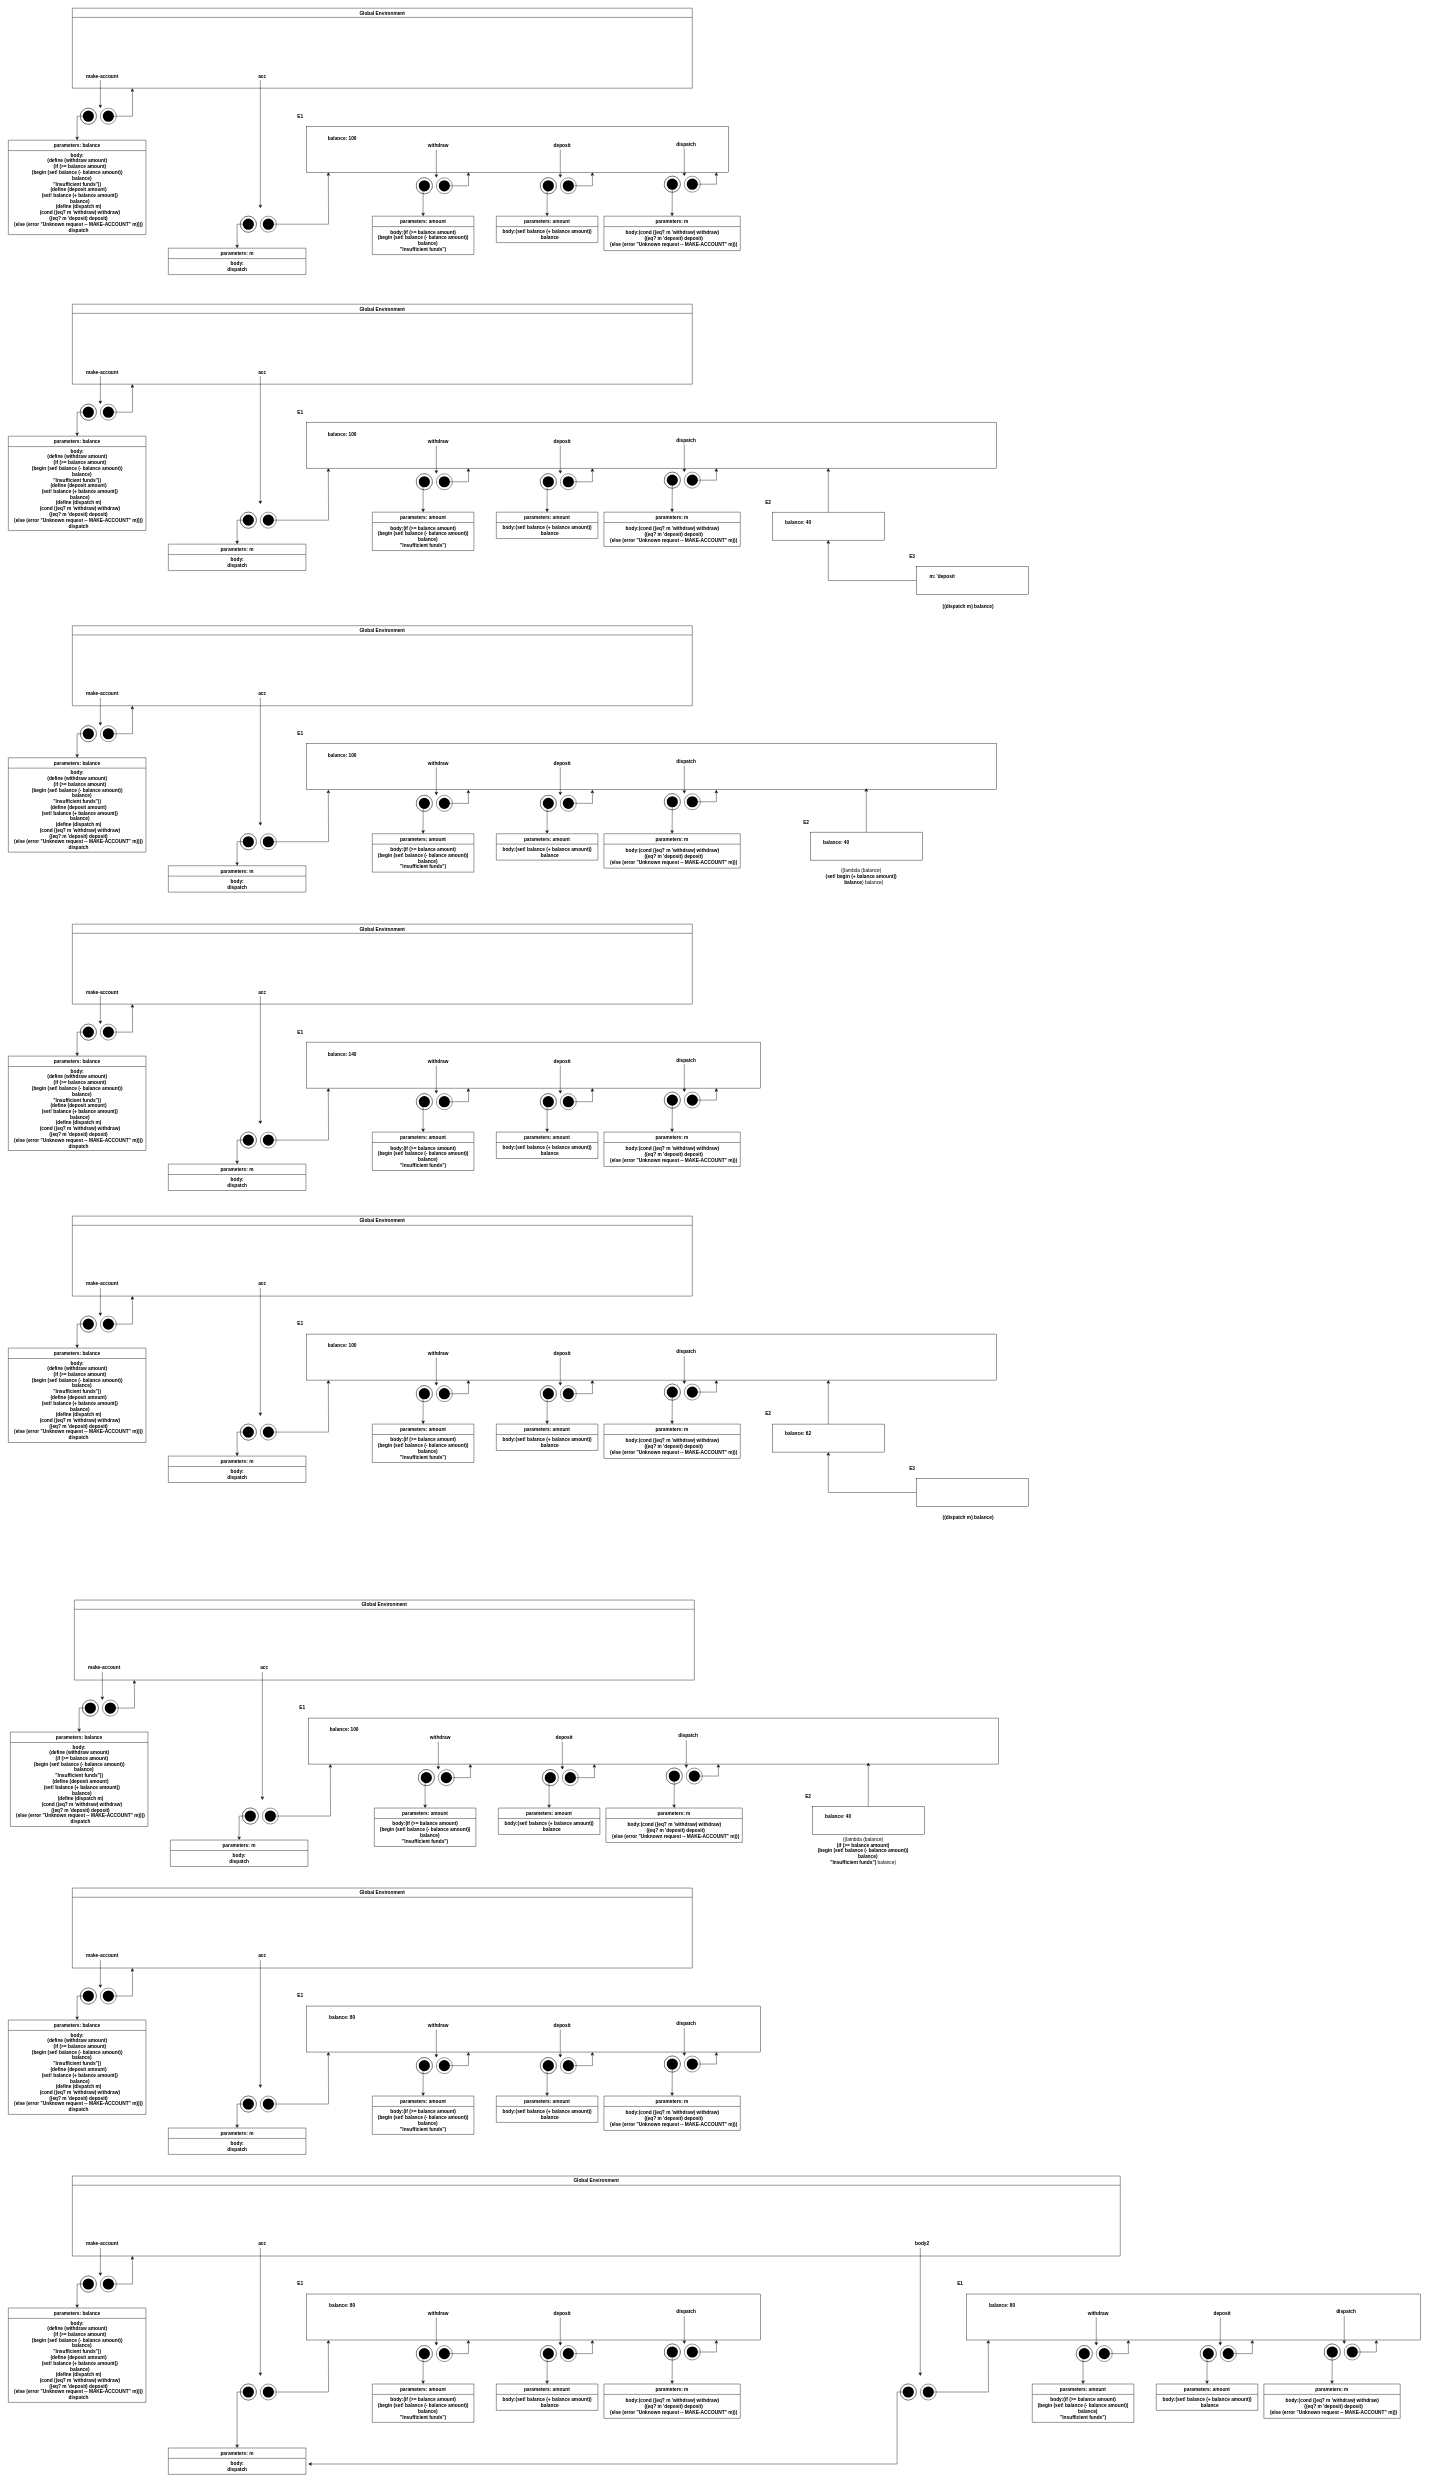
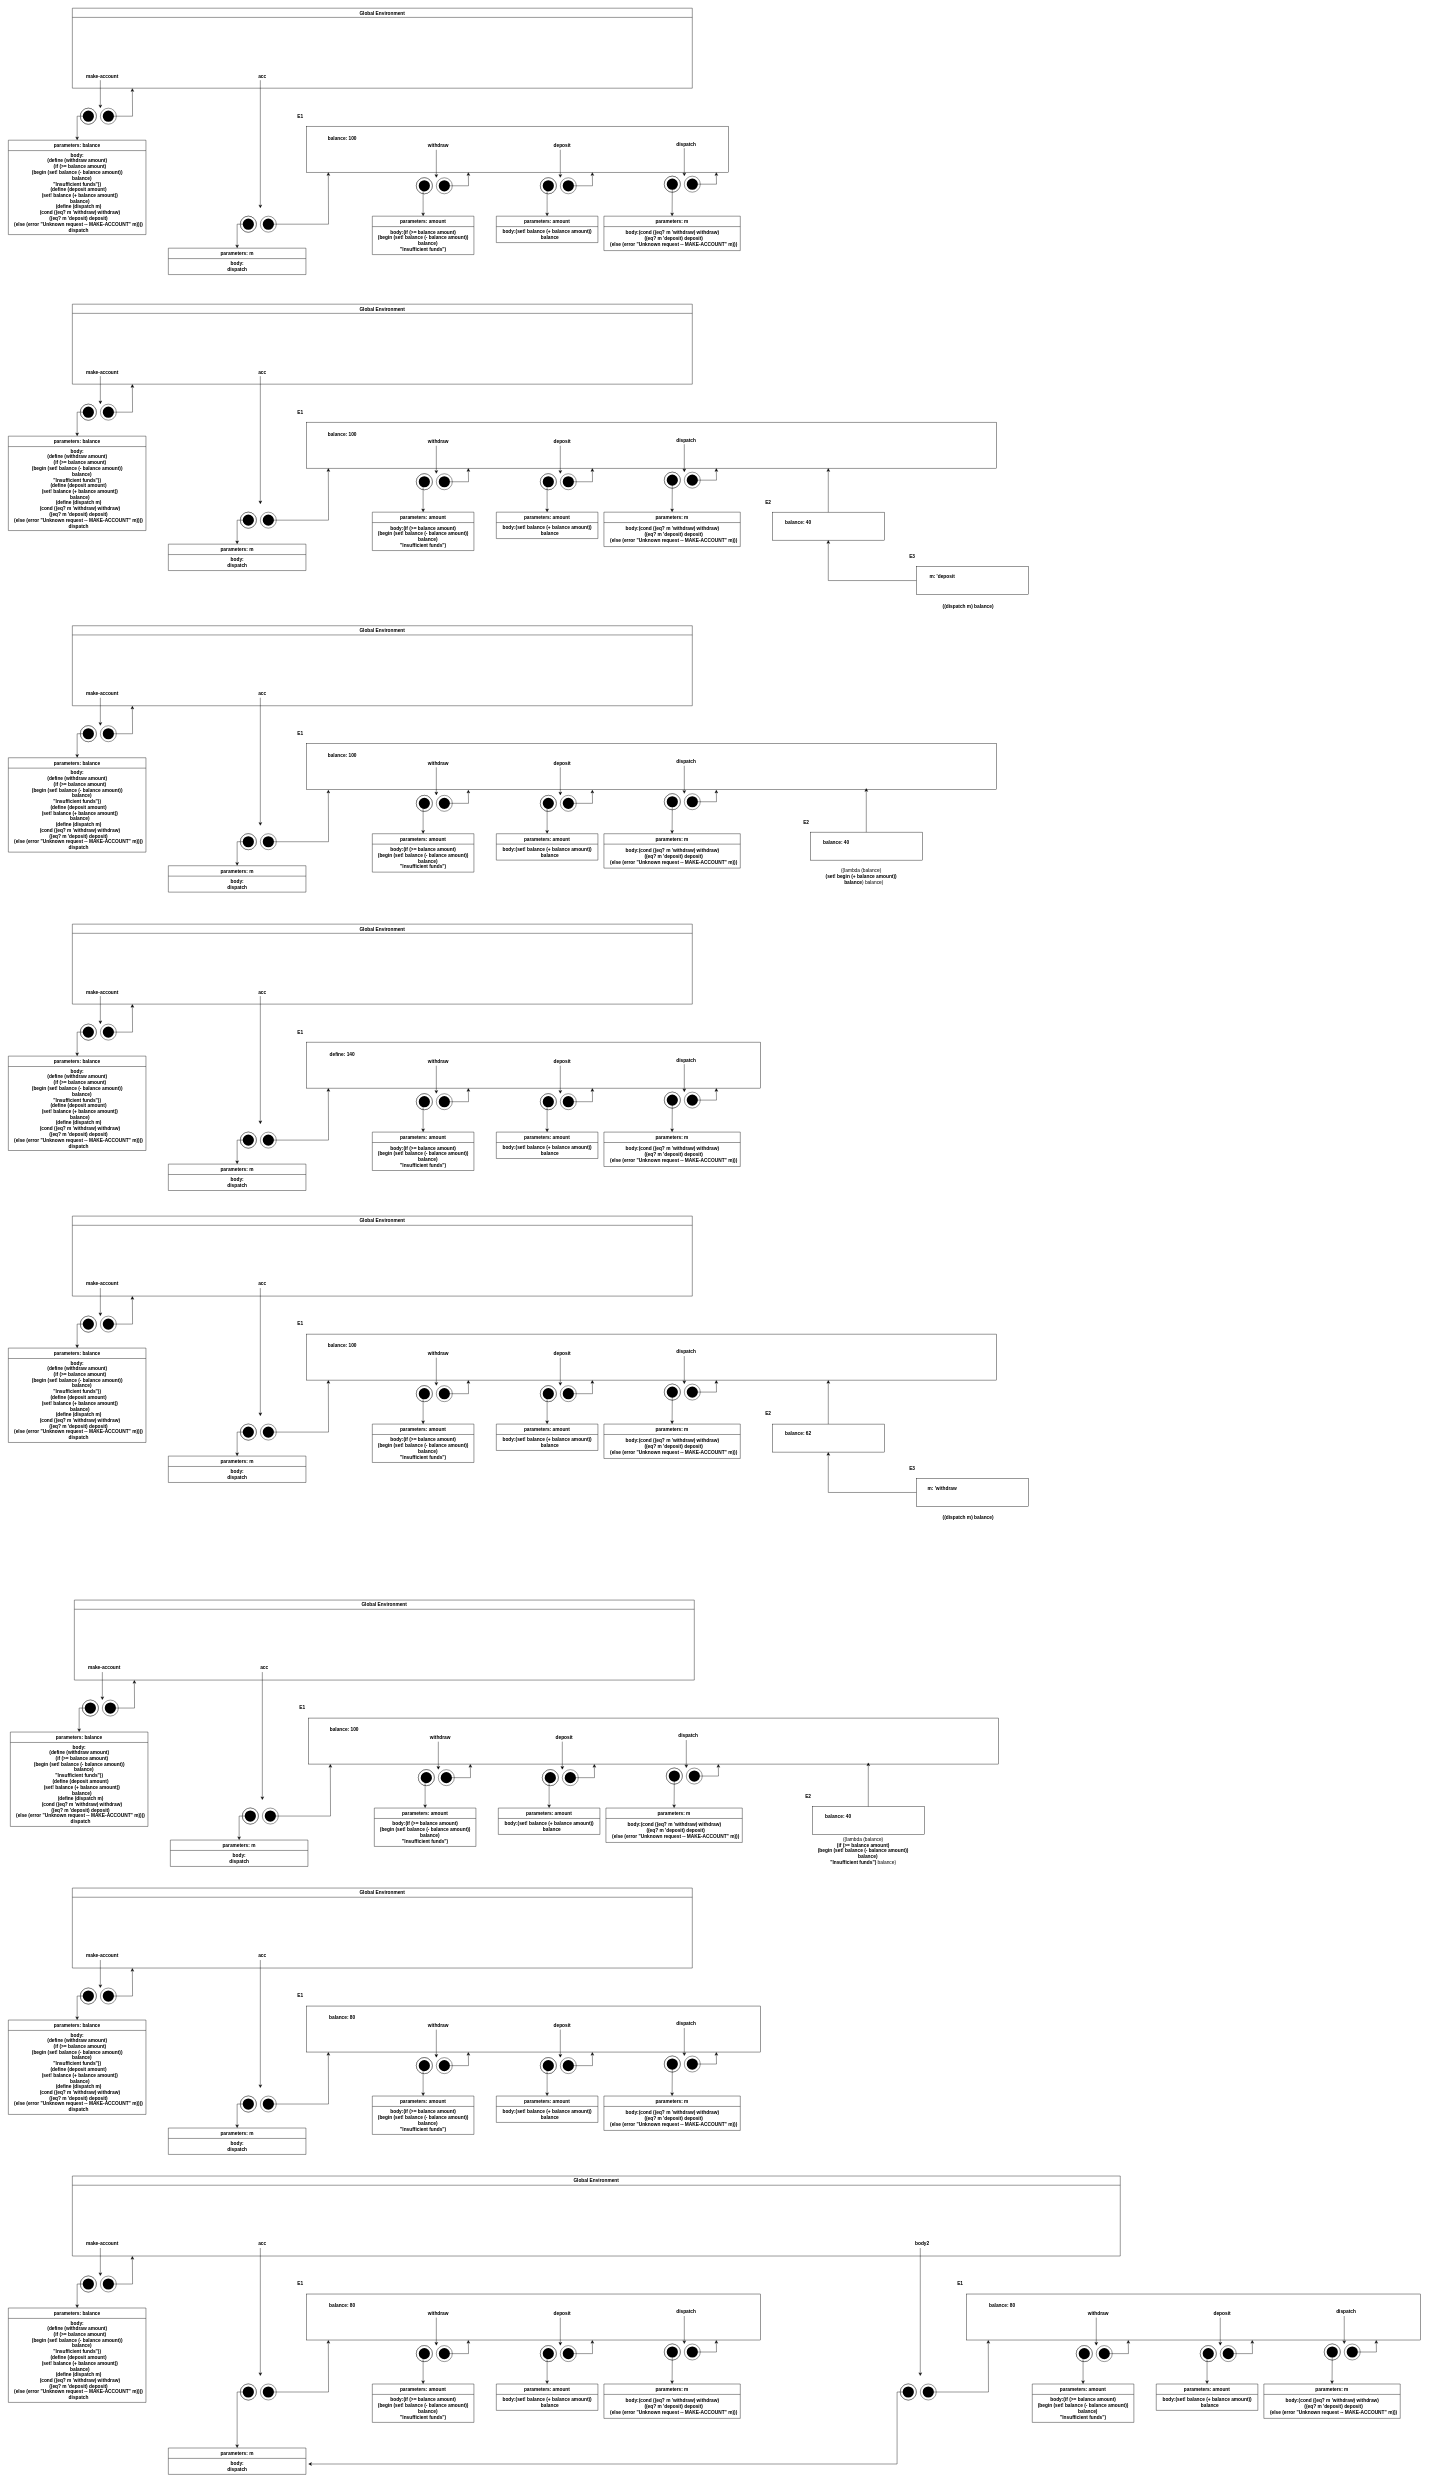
node "balance: 140": label "balance: 140" -> "define: 140"
node "m: 'withdraw": added
